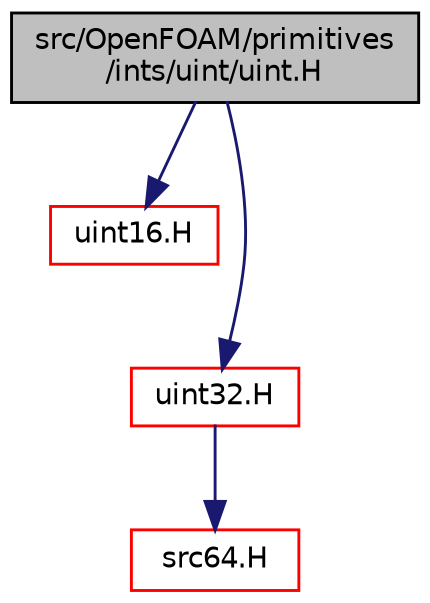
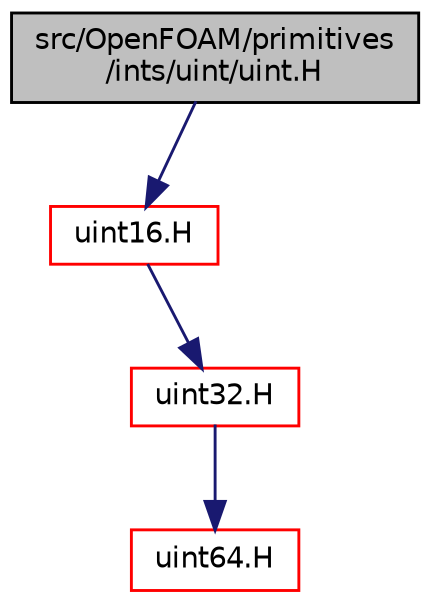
edge "src/OpenFOAM/primitives /ints/uint/uint.H" -> "uint32.H": now "uint16.H" -> "uint32.H"
node "src64.H": label "src64.H" -> "uint64.H"
